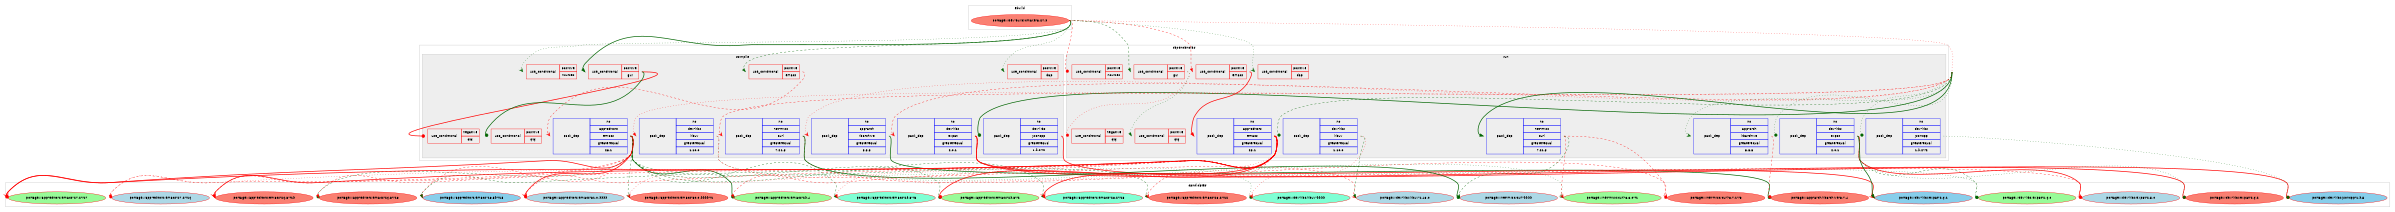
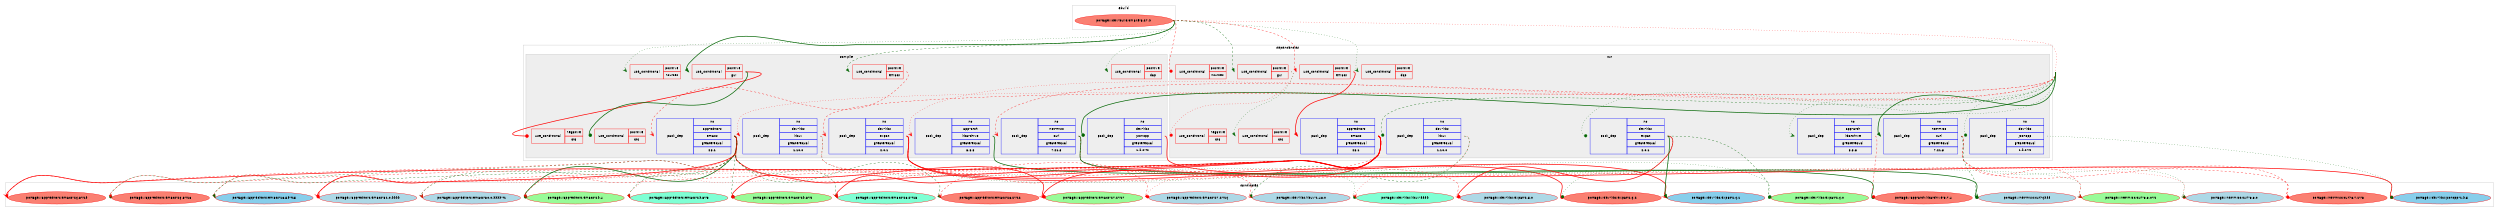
node "portage://app-editors/emacs-30.0.9999-r1": fillcolor salmon -> lightblue
node "portage://net-misc/curl-9999": label "portage://net-misc/curl-9999" -> "portage://net-misc/curl-6999"
node "portage://net-misc/curl-8.8.0": added
